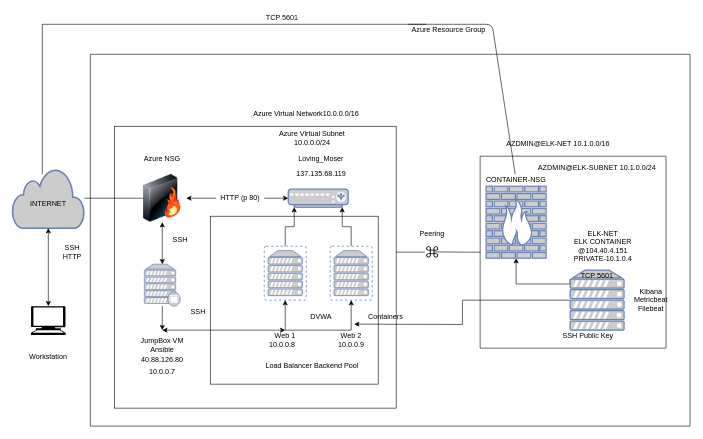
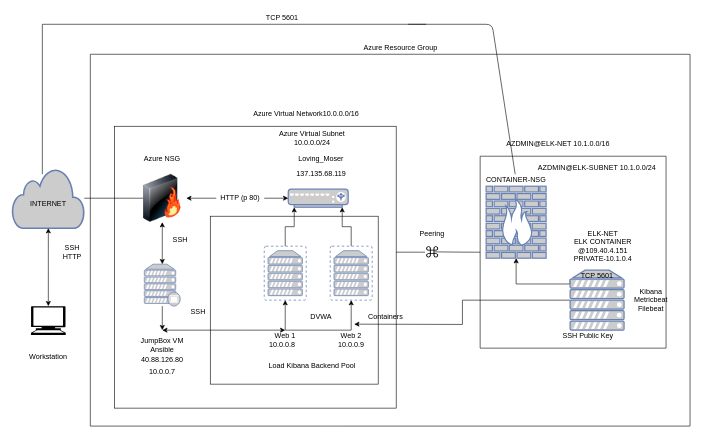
node "Azure Resource Group": moved (449, 30) -> (401, 48)
node "ELK-NET ELK CONTAINER @104.40.4.151 PRIVATE-10.1.0.4": label "ELK-NET ELK CONTAINER @104.40.4.151 PRIVATE-10.1.0.4" -> "ELK-NET ELK CONTAINER @109.40.4.151 PRIVATE-10.1.0.4"
node "Load Balancer Backend Pool": label "Load Balancer Backend Pool" -> "Load Kibana Backend Pool"
